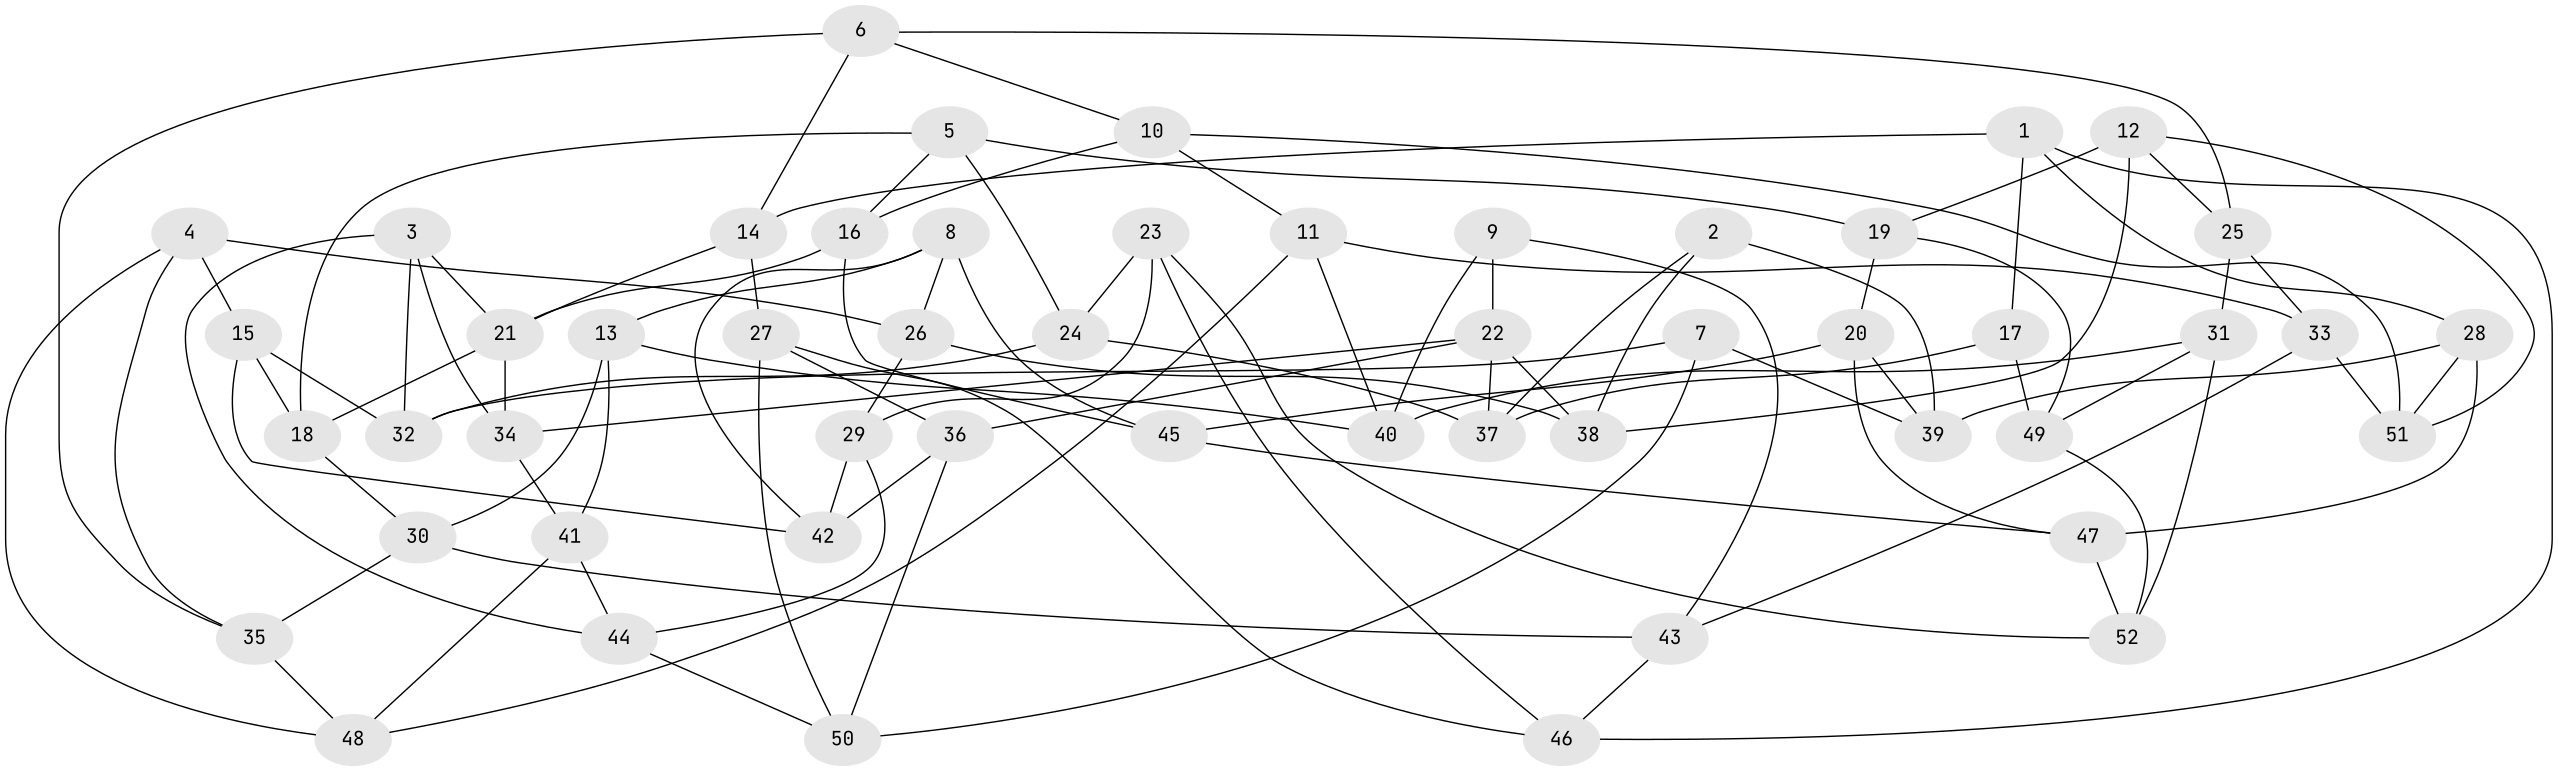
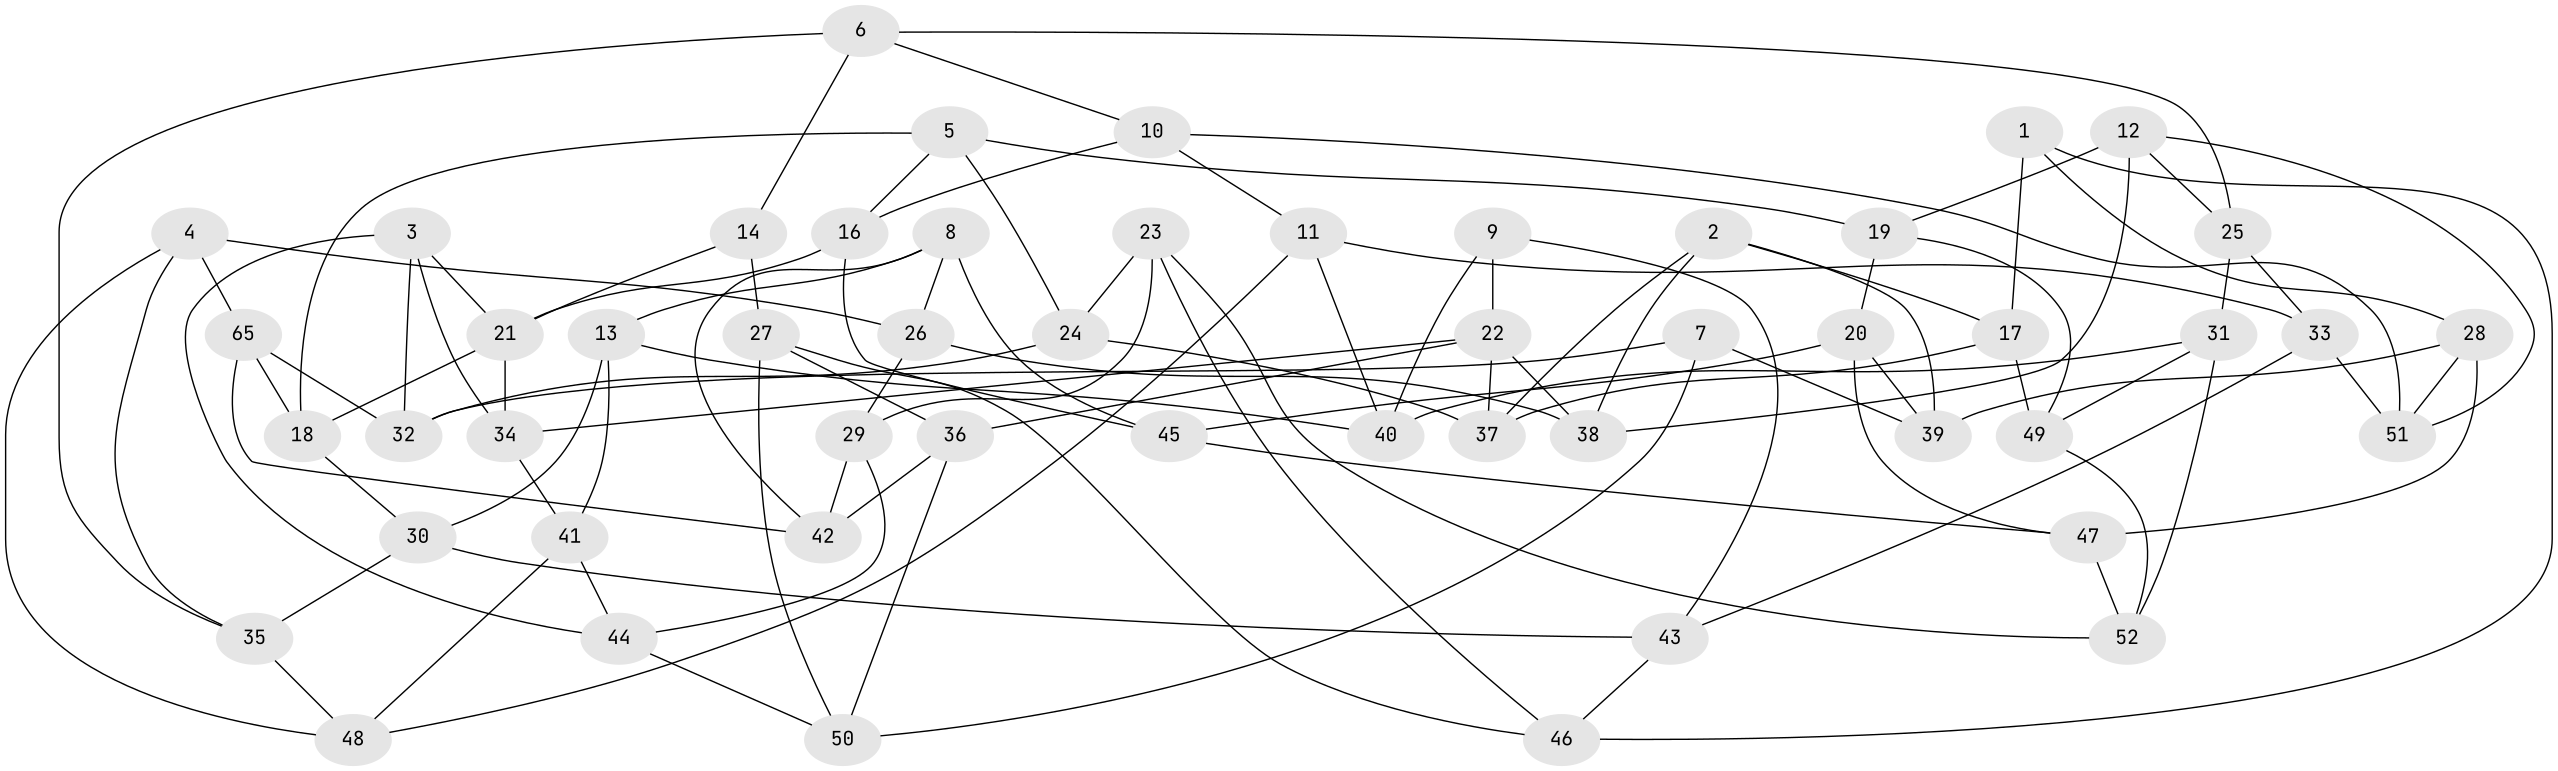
edge "1" -- "14": removed
edge "2" -- "17": added
node "15": label "15" -> "65"
